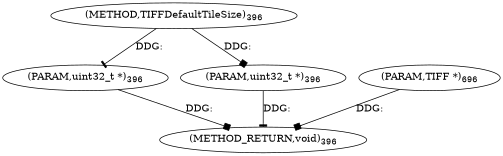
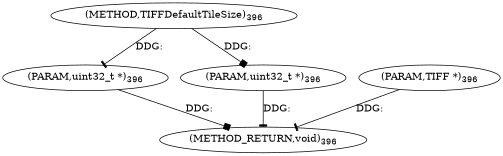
node "(PARAM,TIFF *)": text "696" -> "396"
edge "(PARAM,TIFF *)" -> "(METHOD_RETURN,void)": arrowhead box -> tee
